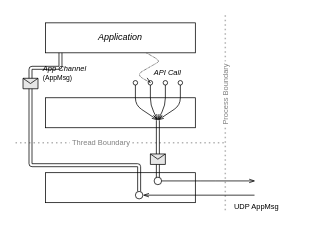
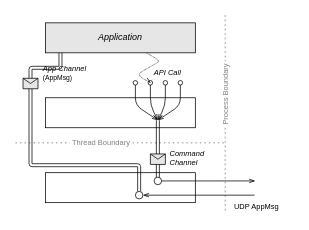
node "Application": fillcolor #ffffff -> #e6e6e6
node "Command Channel": added
